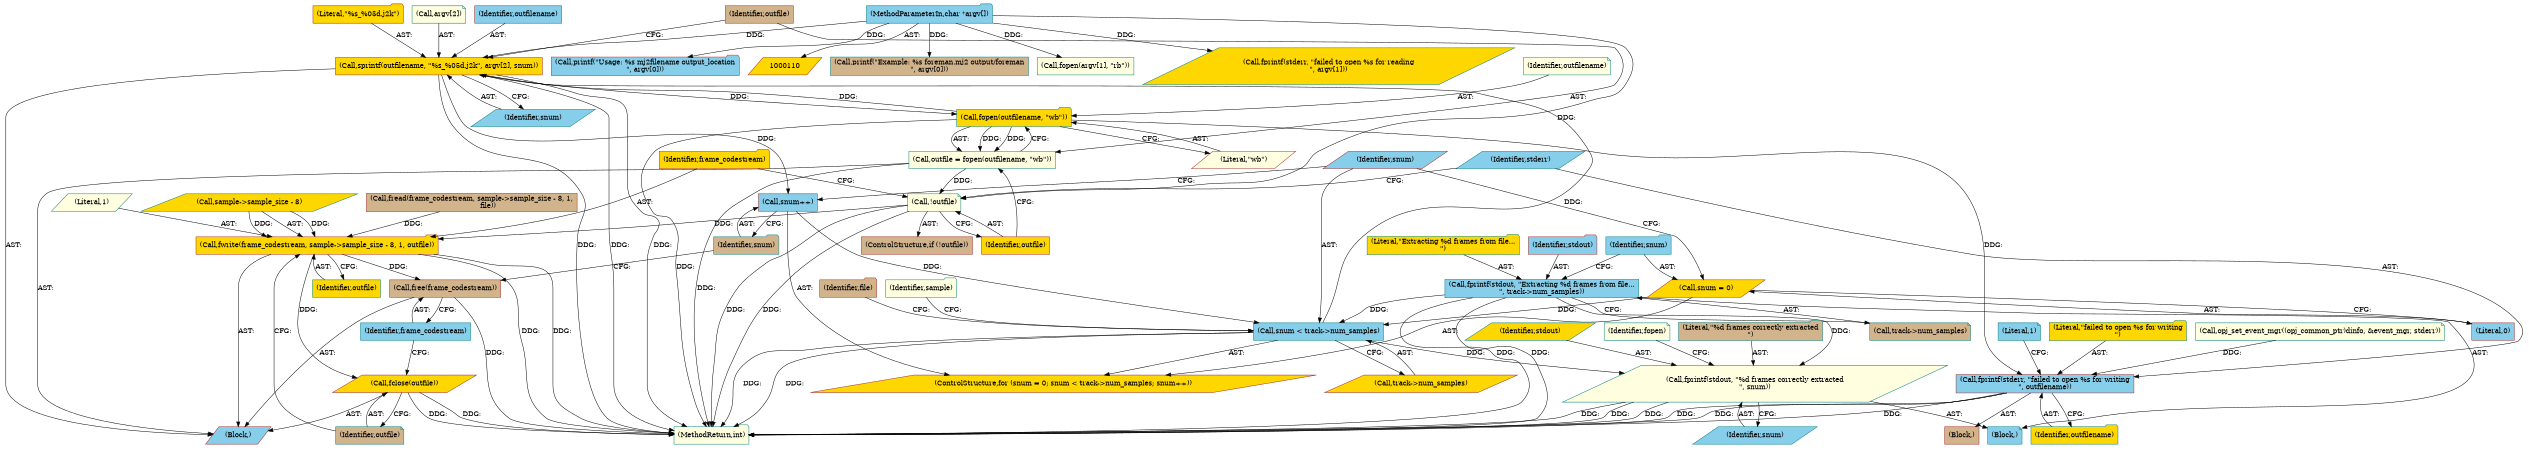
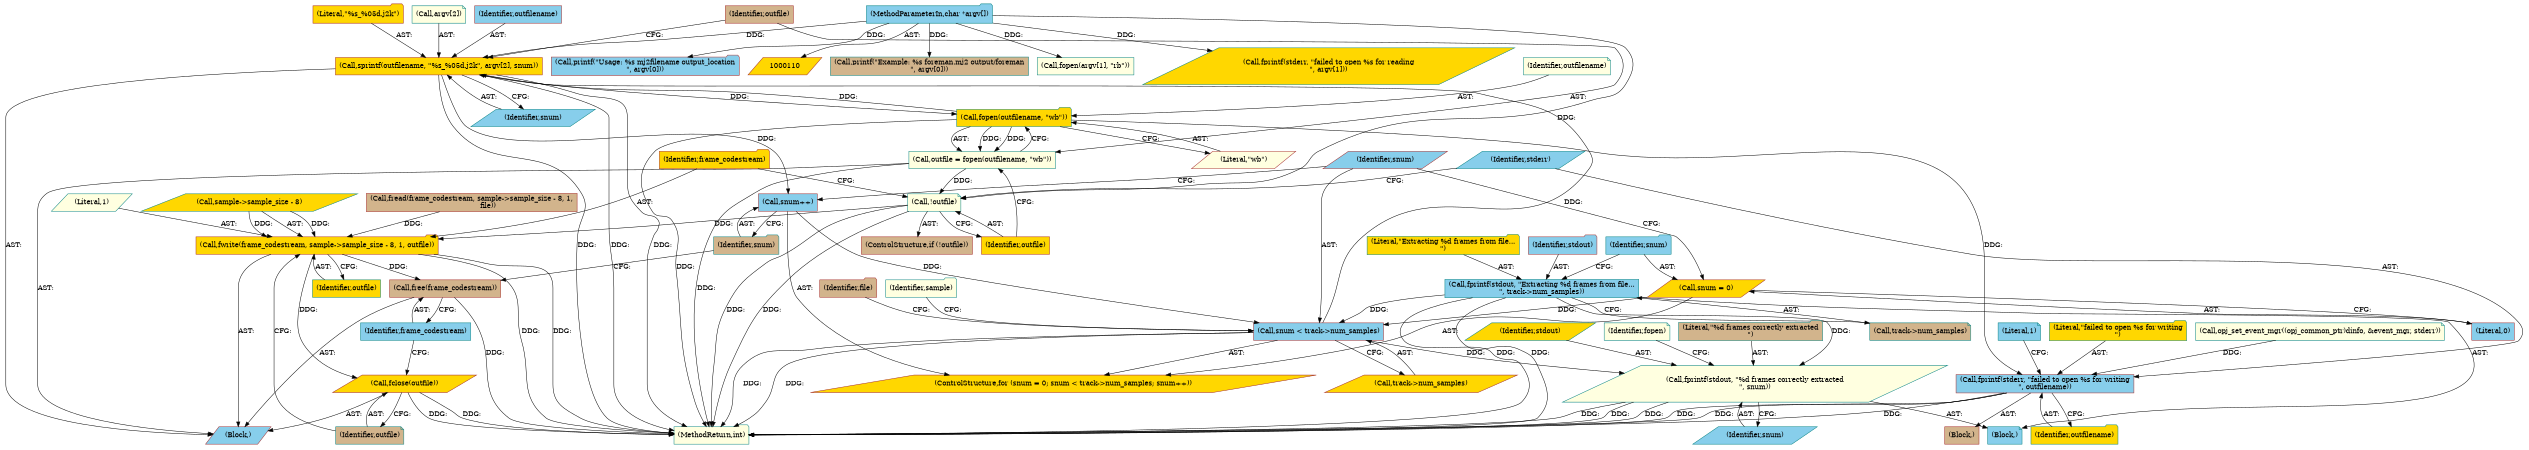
node "(Call,snum < track->num_samples)": color teal -> brown
